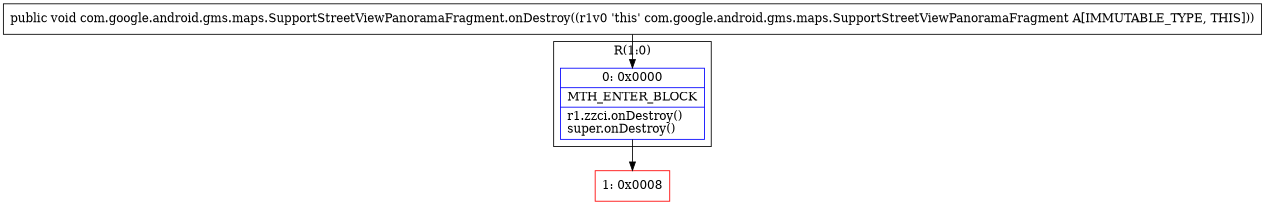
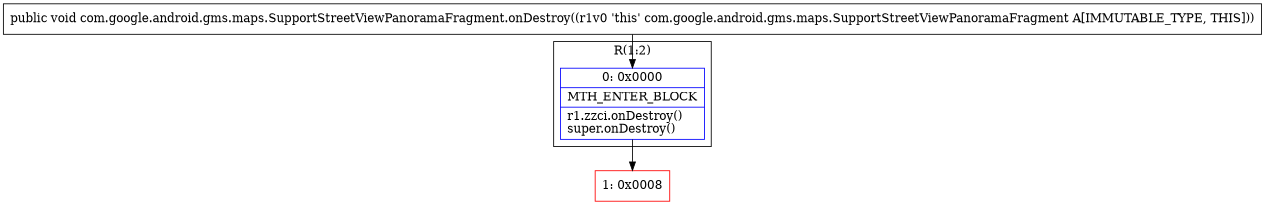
cluster "R(1:0)": label "R(1:0)" -> "R(1:2)"
